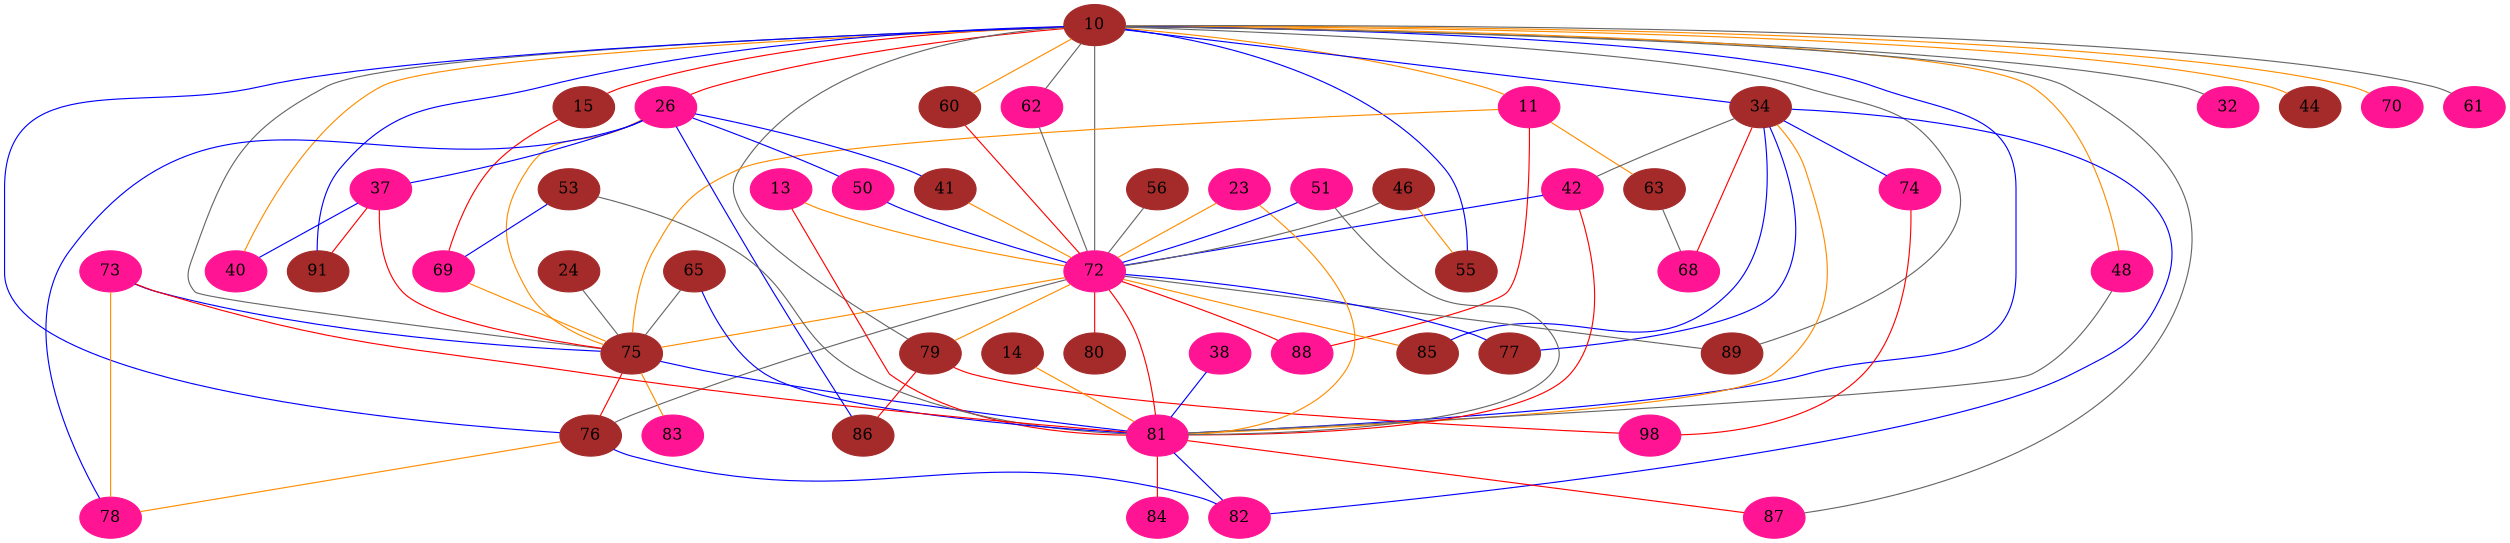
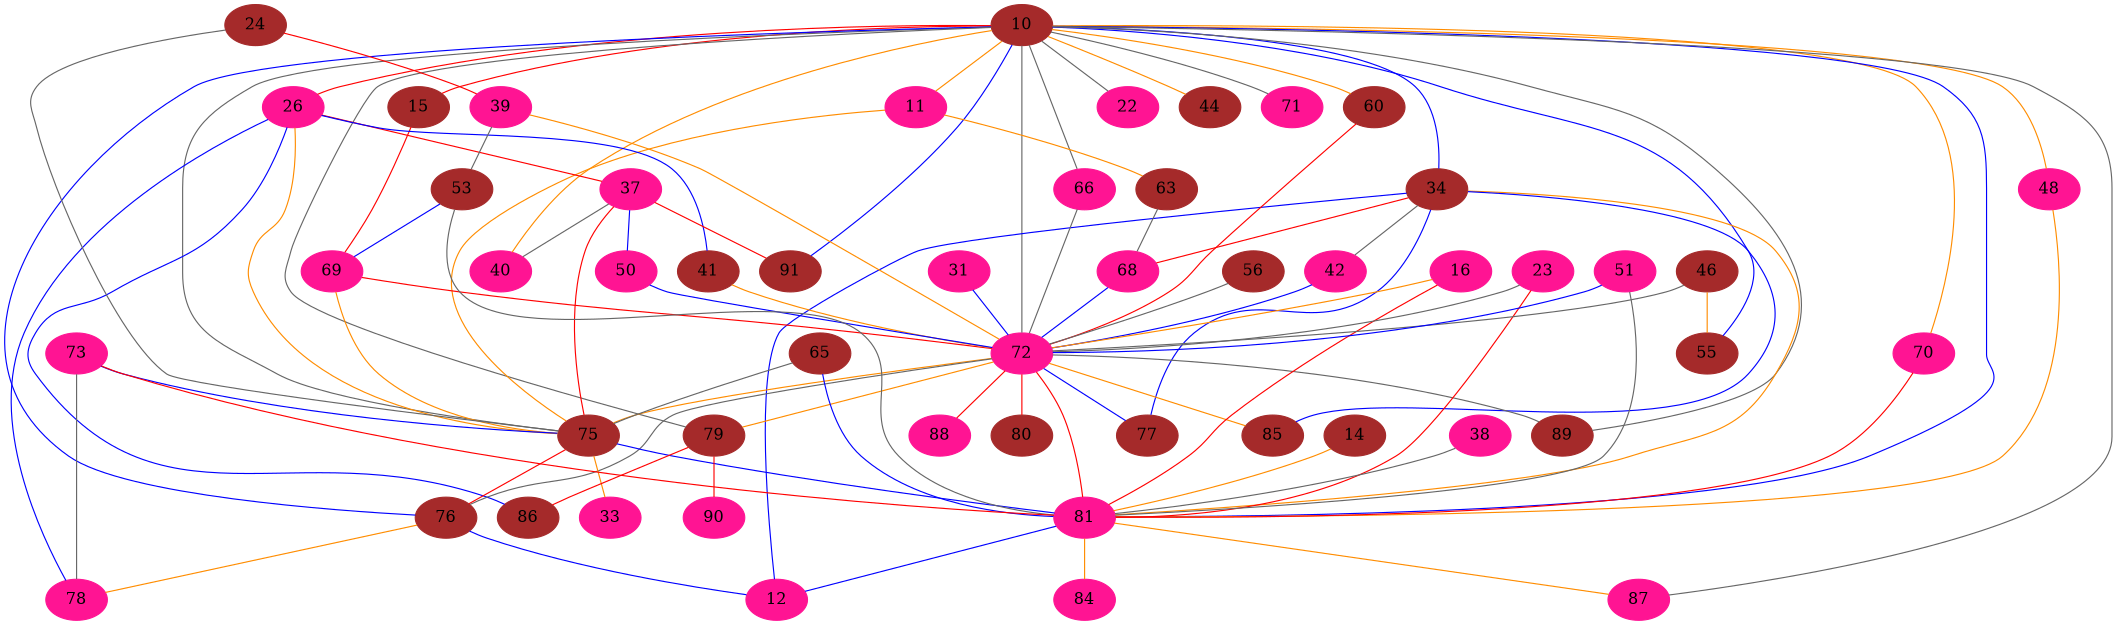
node "39": added
node "62": label "62" -> "66"
node "32": label "32" -> "22"
node "61": label "61" -> "71"
edge "26" -- "50": now "37" -- "50"
edge "26" -- "37": color blue -> red
node "13": label "13" -> "16"
node "74": removed
edge "37" -- "40": color blue -> gray40
edge "23" -- "72": color darkorange -> gray40
node "31": added
edge "11" -- "88": removed
edge "69" -- "72": added
edge "68" -- "72": added
edge "23" -- "81": color darkorange -> red
edge "73" -- "78": color darkorange -> gray40
edge "38" -- "81": color blue -> gray40
edge "42" -- "81": now "70" -- "81"
edge "48" -- "81": color gray40 -> darkorange
node "83": label "83" -> "33"
node "98": label "98" -> "90"
edge "81" -- "84": color red -> darkorange
edge "81" -- "87": color red -> darkorange
node "82": label "82" -> "12"
